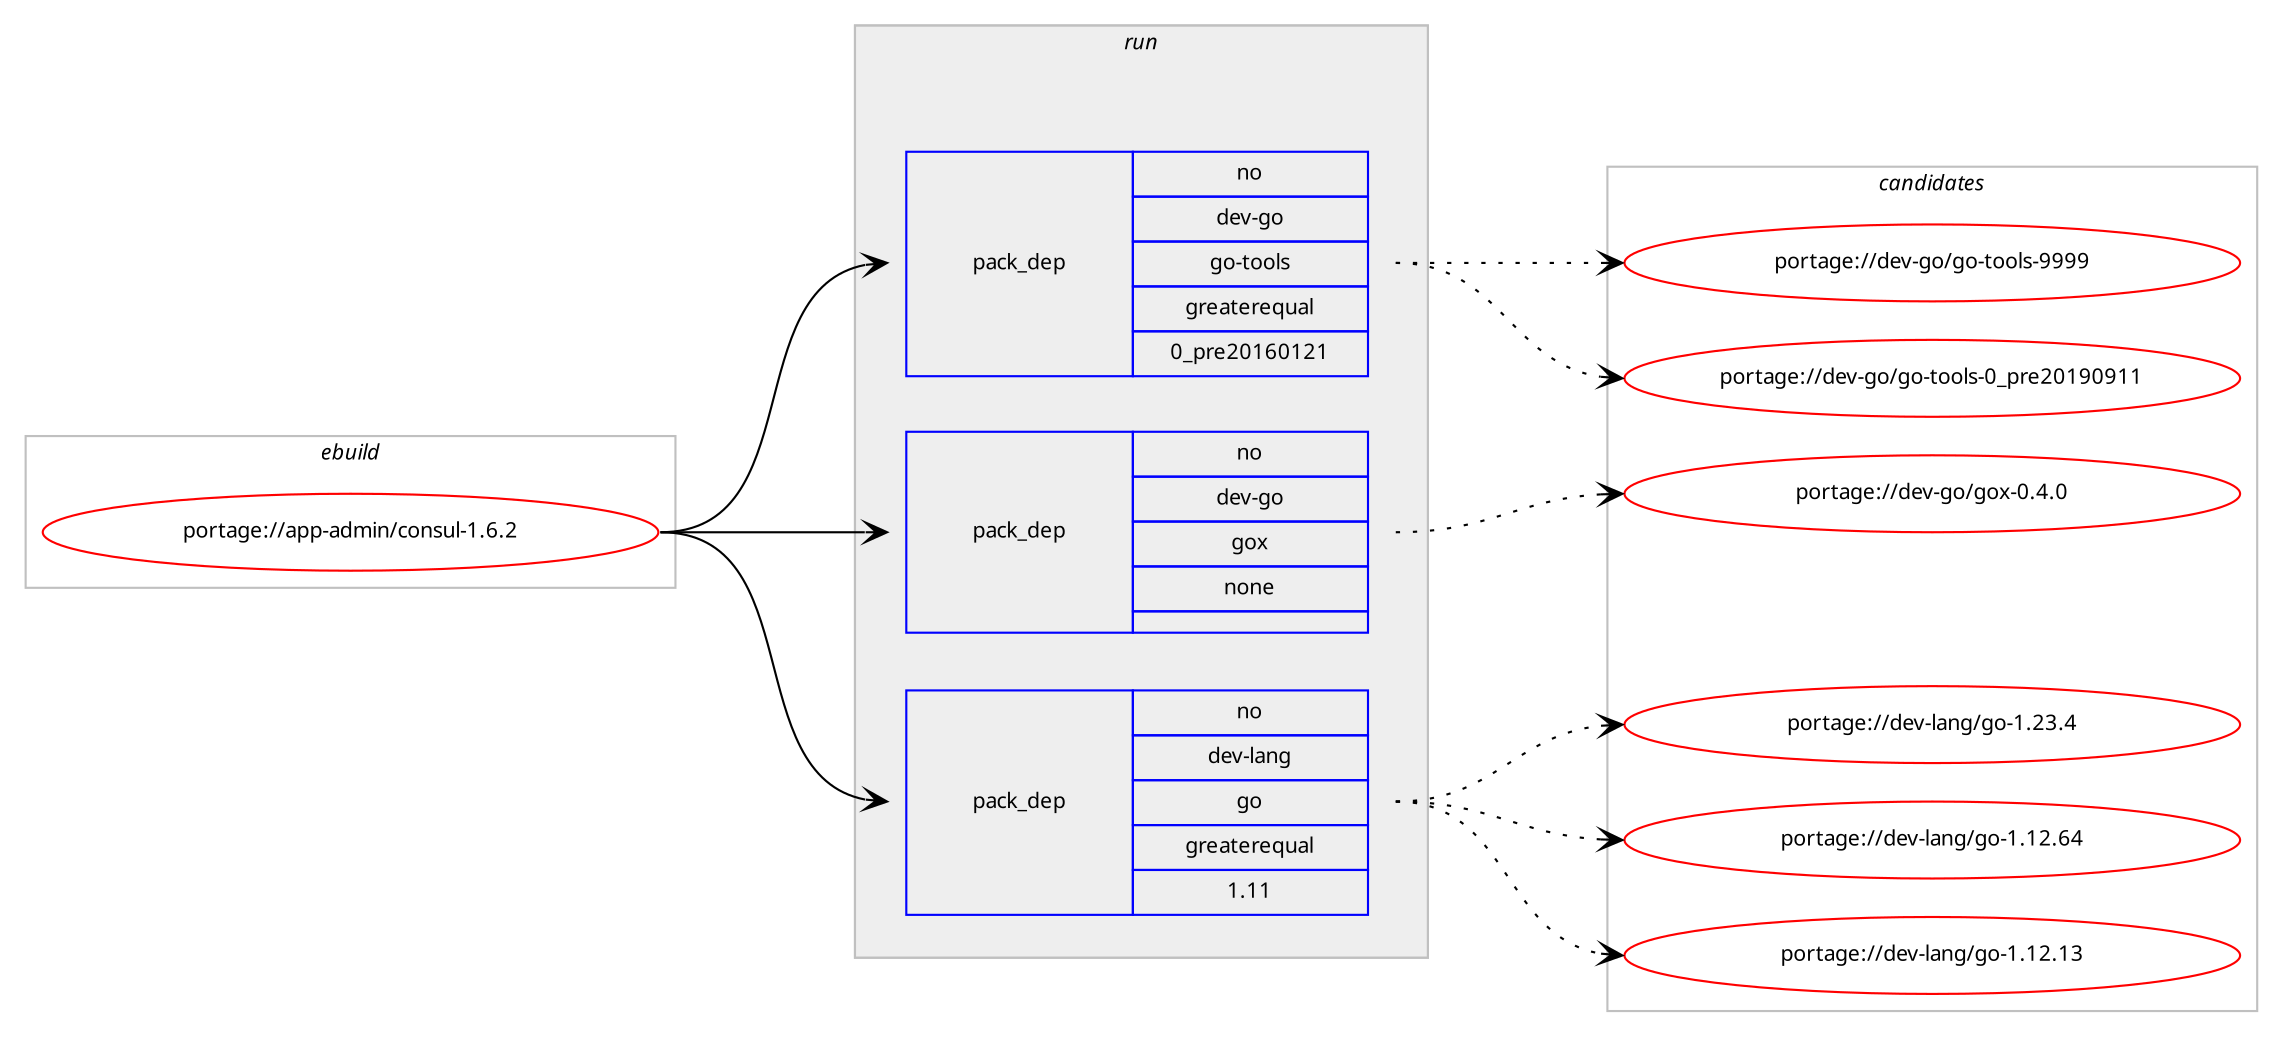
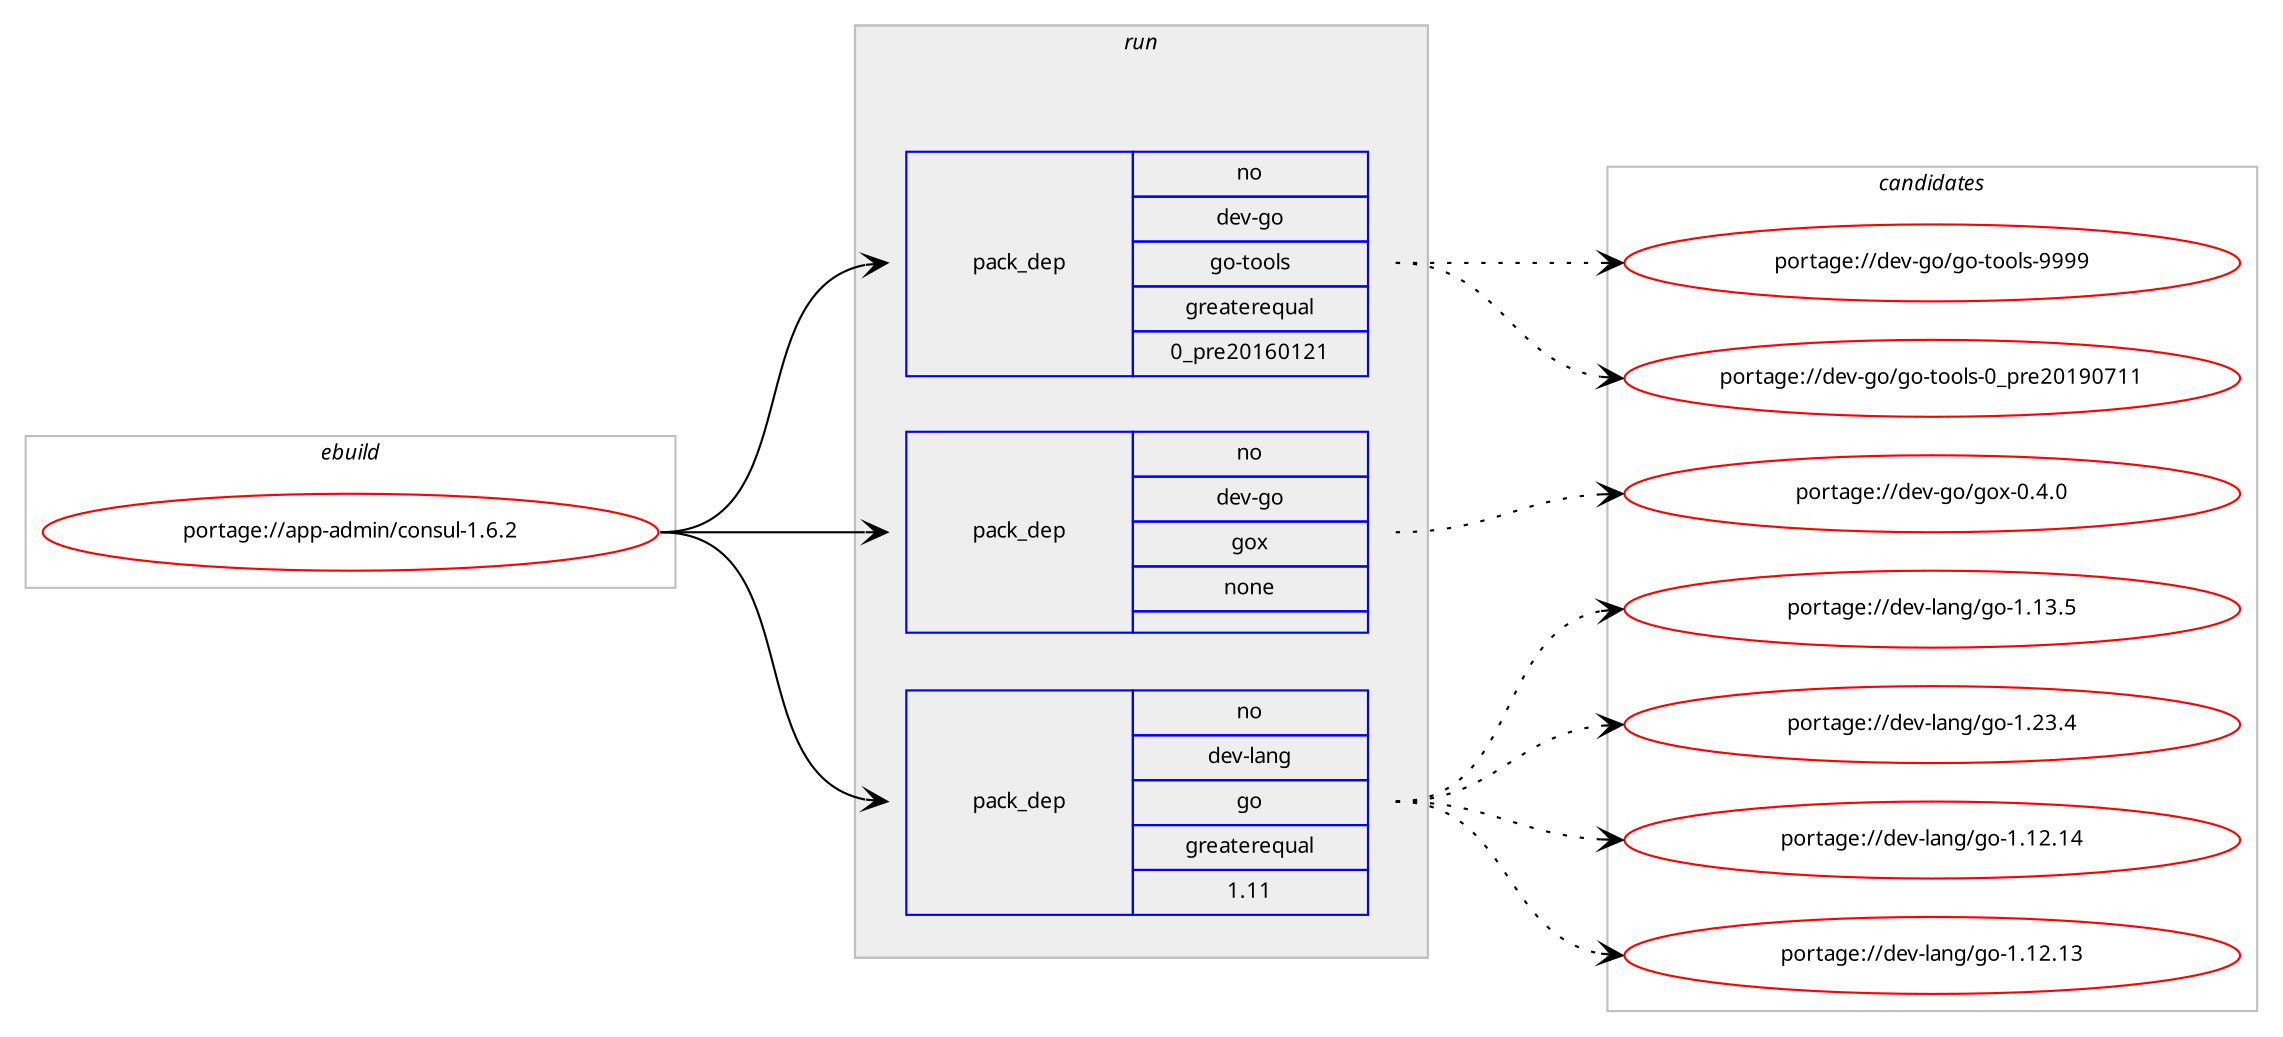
node "portage://dev-go/go-tools-0_pre20190911": label "portage://dev-go/go-tools-0_pre20190911" -> "portage://dev-go/go-tools-0_pre20190711"
node "portage://dev-lang/go-1.13.5": added
node "portage://dev-lang/go-1.12.64": label "portage://dev-lang/go-1.12.64" -> "portage://dev-lang/go-1.12.14"
